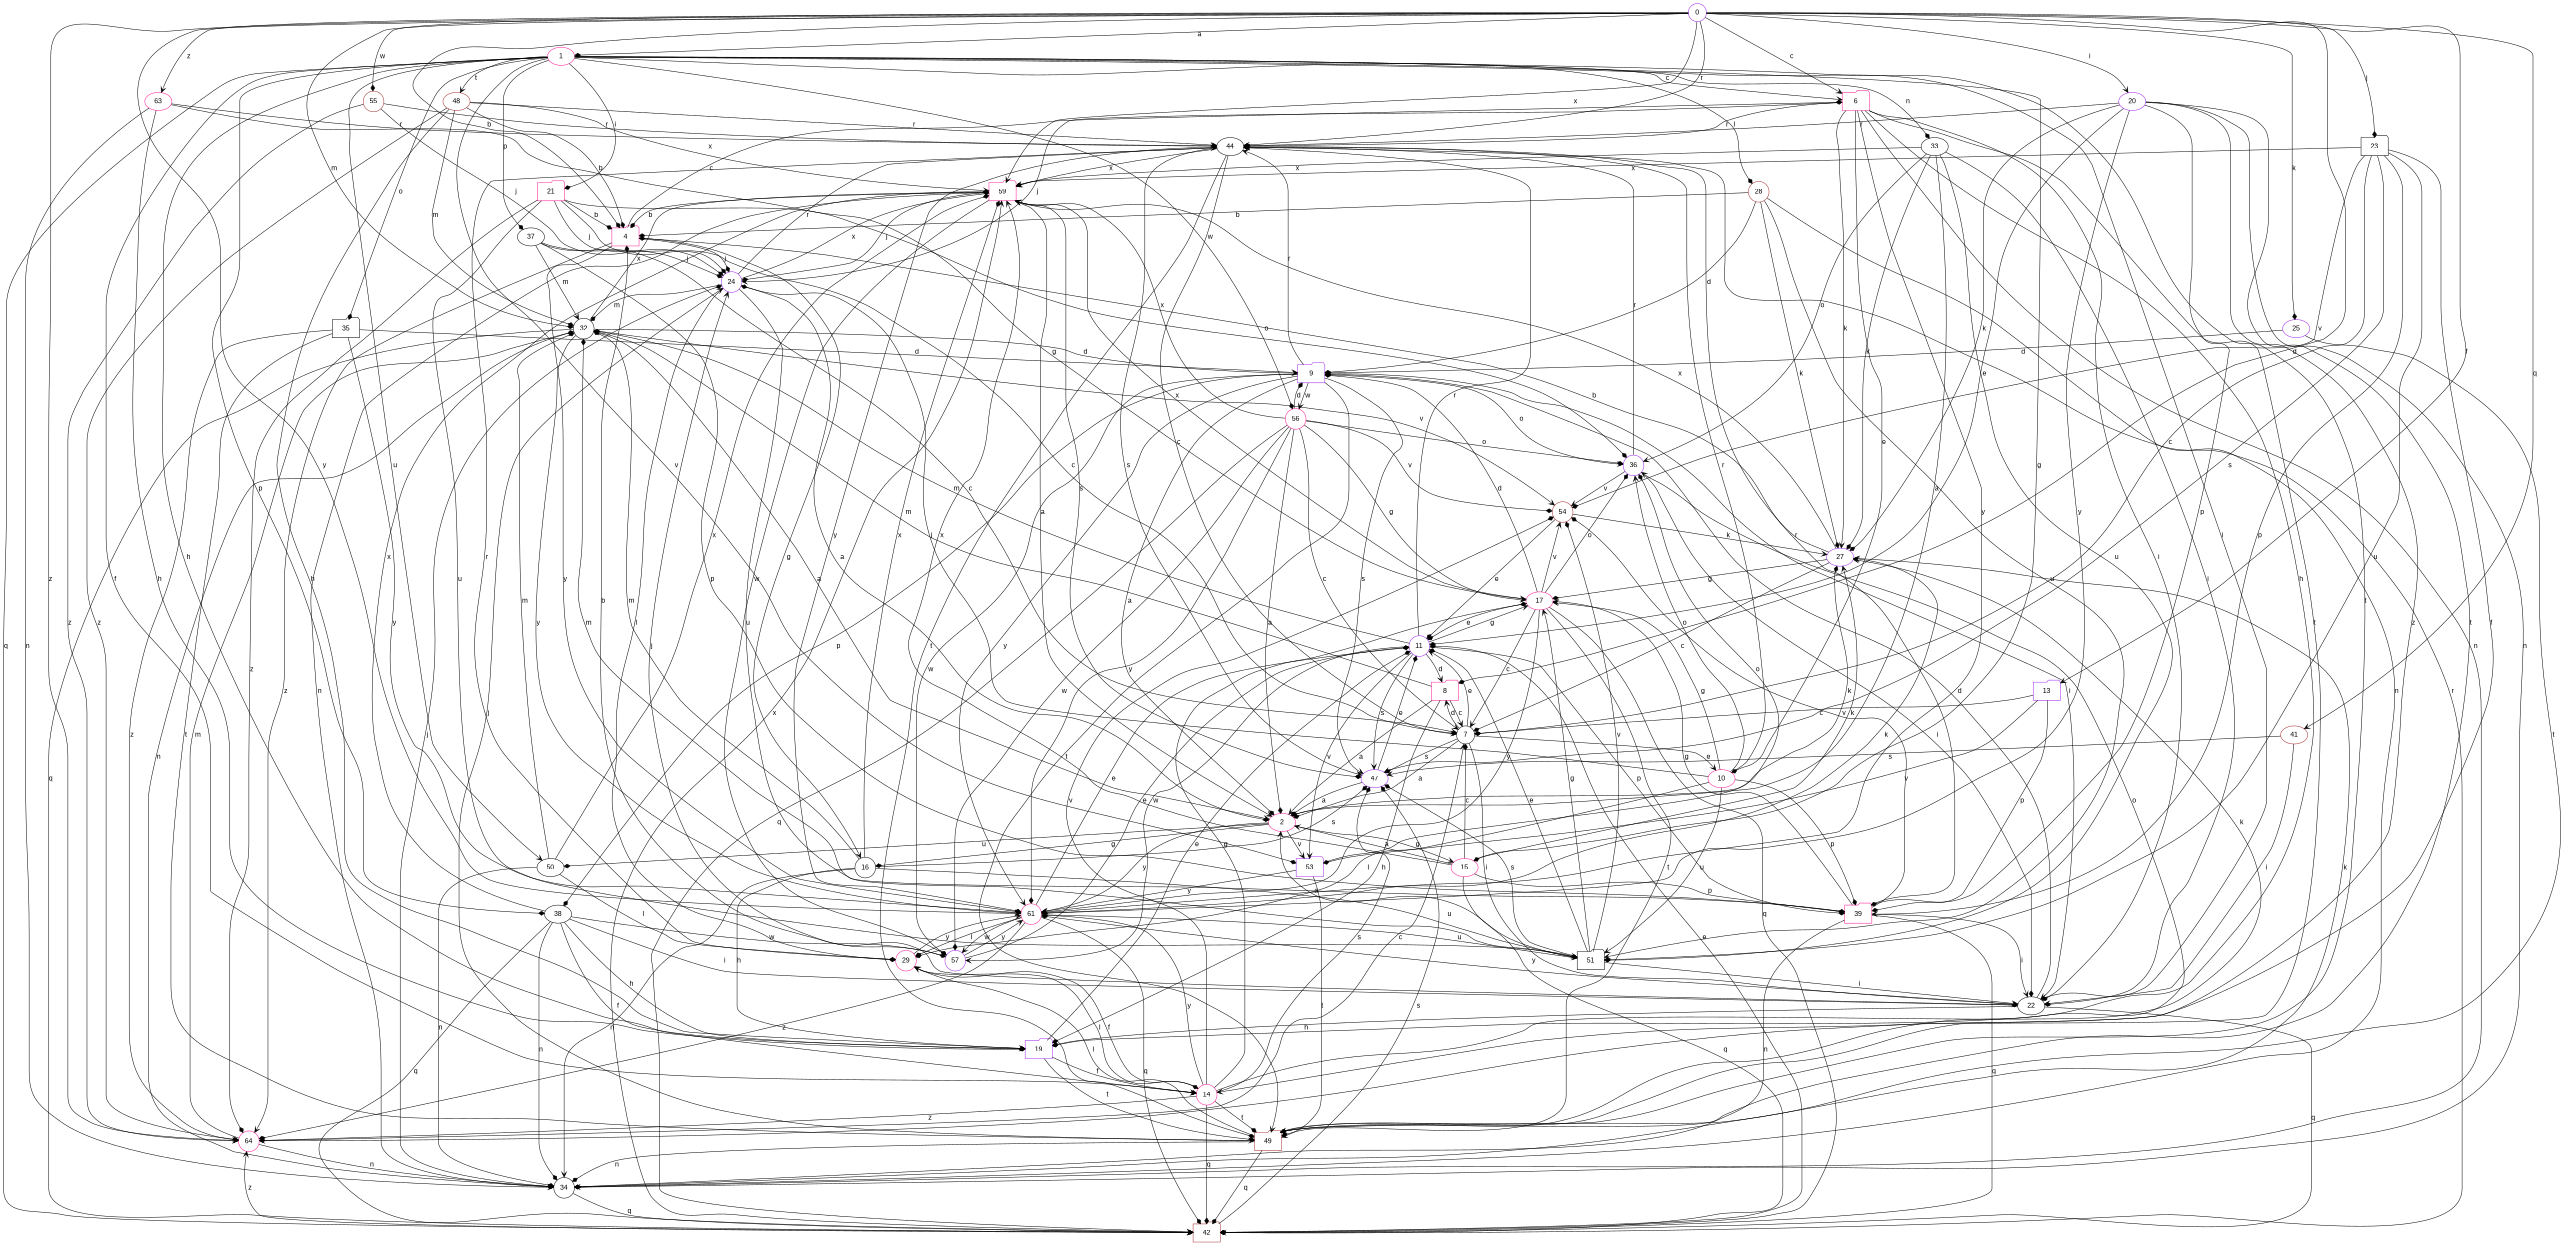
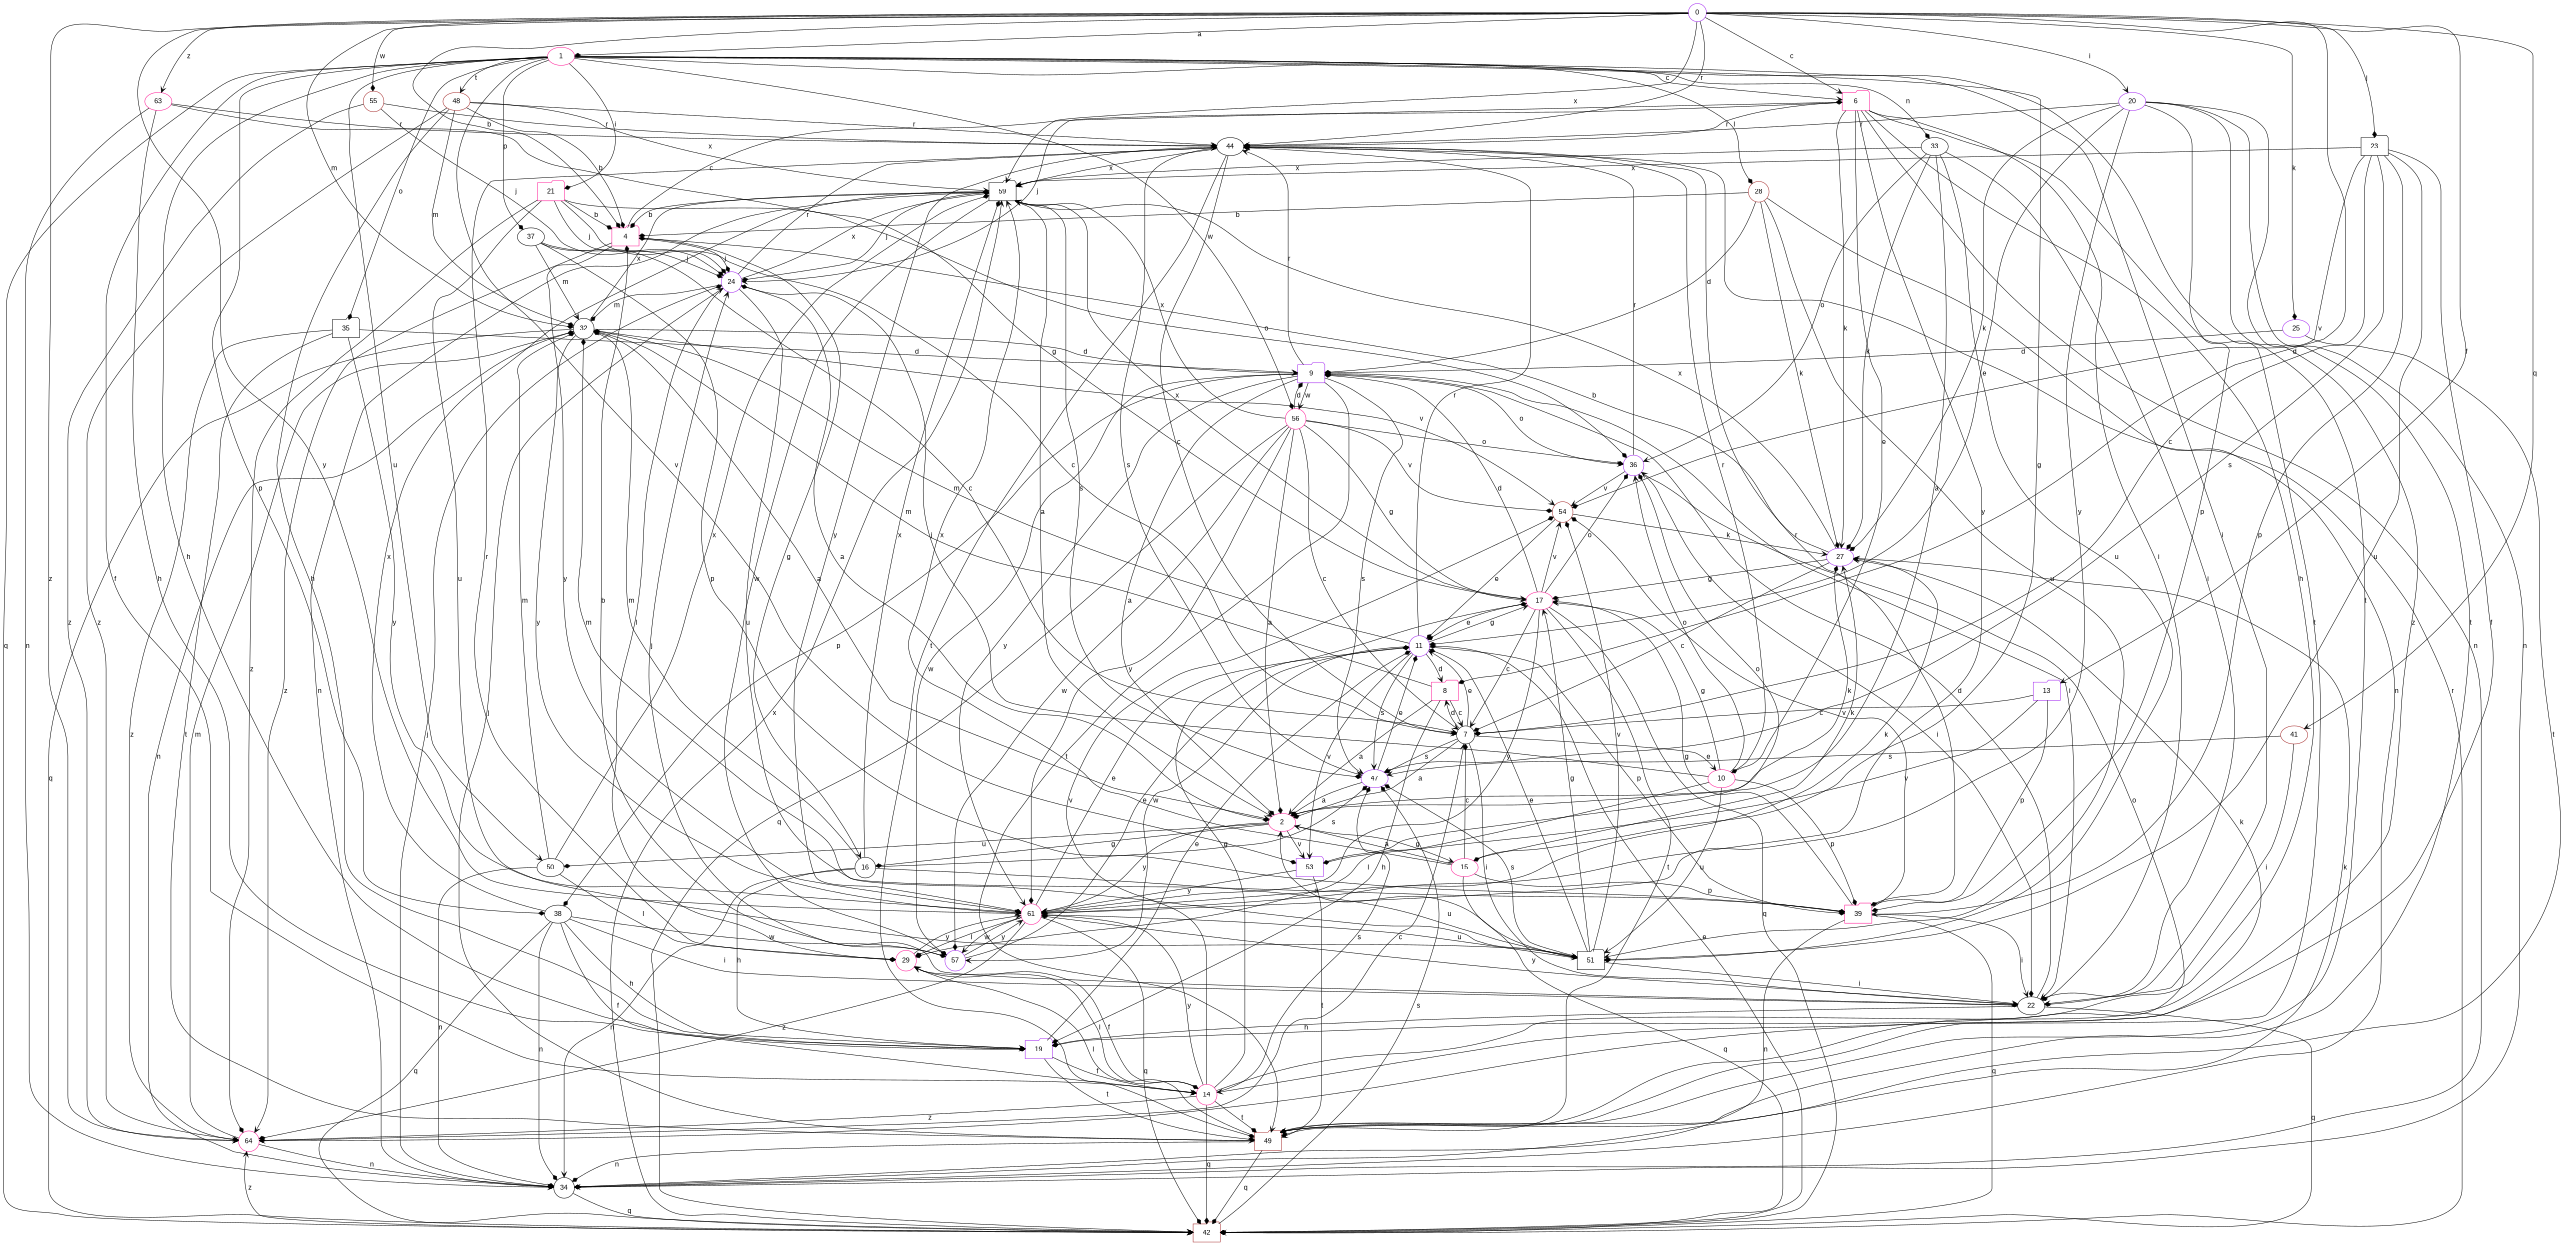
node "59": color deeppink -> black
